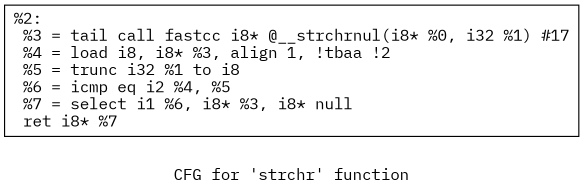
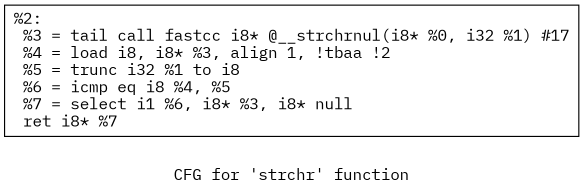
node "%2:": text "%6 = icmp eq i2 %4, %5" -> "%6 = icmp eq i8 %4, %5"
